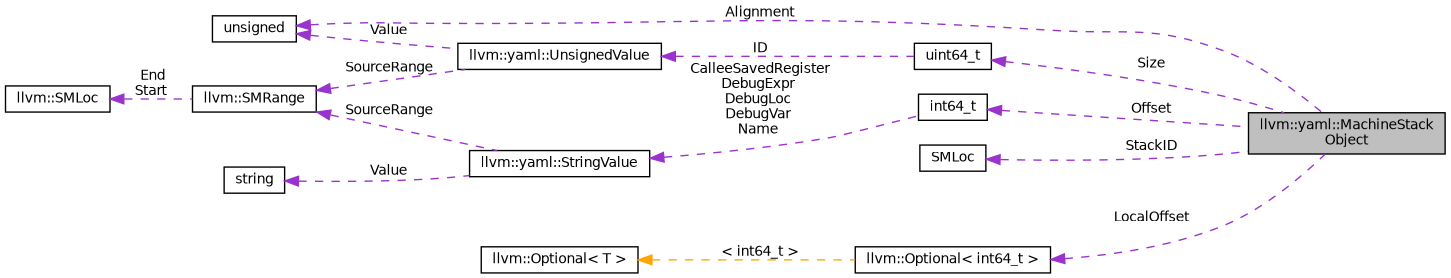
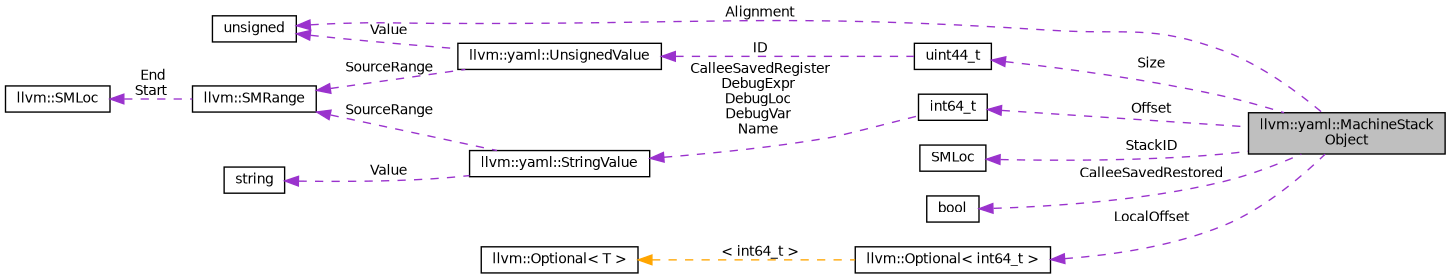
node "uint64_t": label "uint64_t" -> "uint44_t"
node "bool": added
